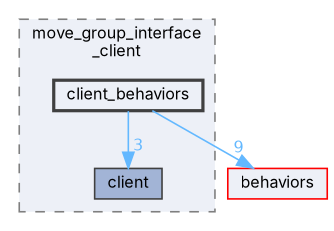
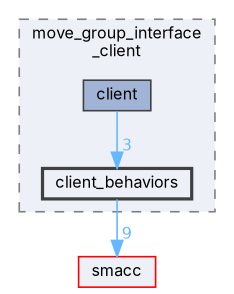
edge "client_behaviors" -> "client": reversed
node "behaviors": label "behaviors" -> "smacc"
